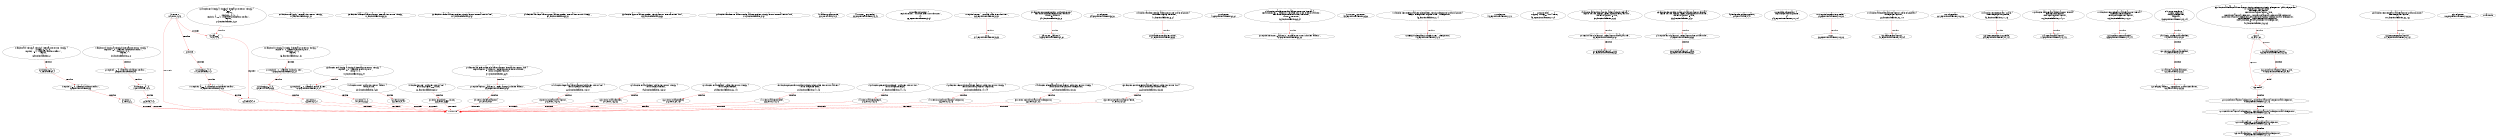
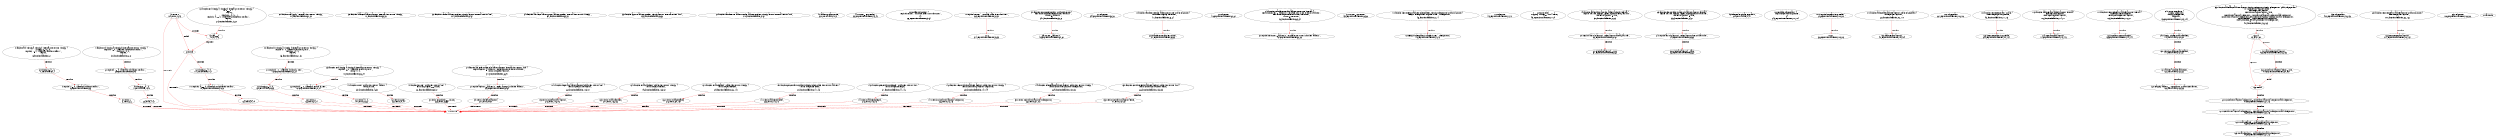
node "96_ Roles.Role private _operators; 629-new_variable-97-97": label "96_ Roles.Role private _operators; 629-new_variable-97-97" -> "96_ Roles.Roles private _operators; 629-new_variable-97-97"
node "155_ onlyOperator 922-expression_statement-156-156": added
edge "14_ return 0; 109-return-15-15" -> "13_ end_if": label "next_line" -> "end_if"
edge "13_ if_a == 0 104-if-14-16" -> "18_ return c; 131-return-19-19": now "13_ if_a == 0 104-if-14-16" -> "13_ end_if"
edge "48_ return _owner; 360-return-49-49" -> "0_ exit_node": now "13_ end_if" -> "0_ exit_node"
edge "89_ return role.bearer[account]; 601-return-90-90" -> "0_ exit_node": label "return_exit" -> "return_return"
